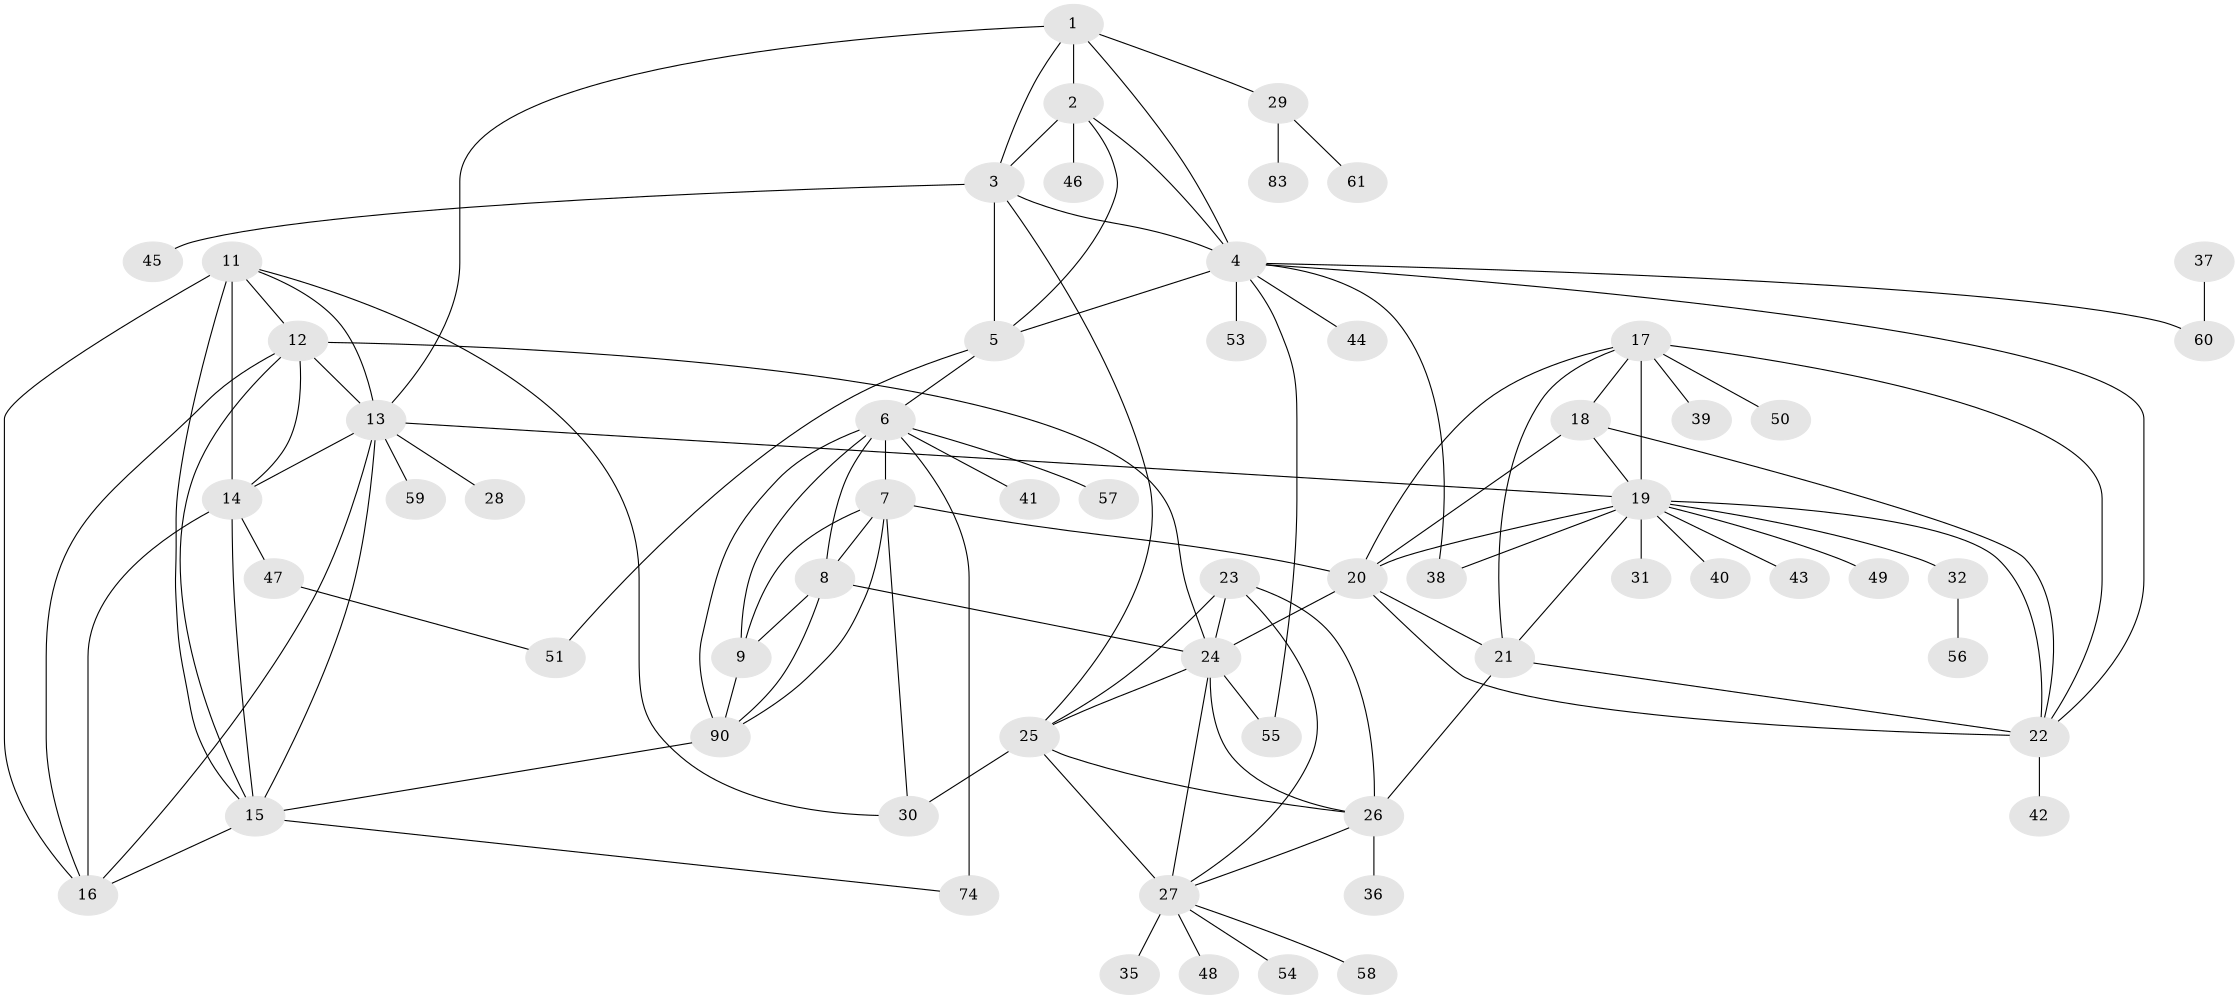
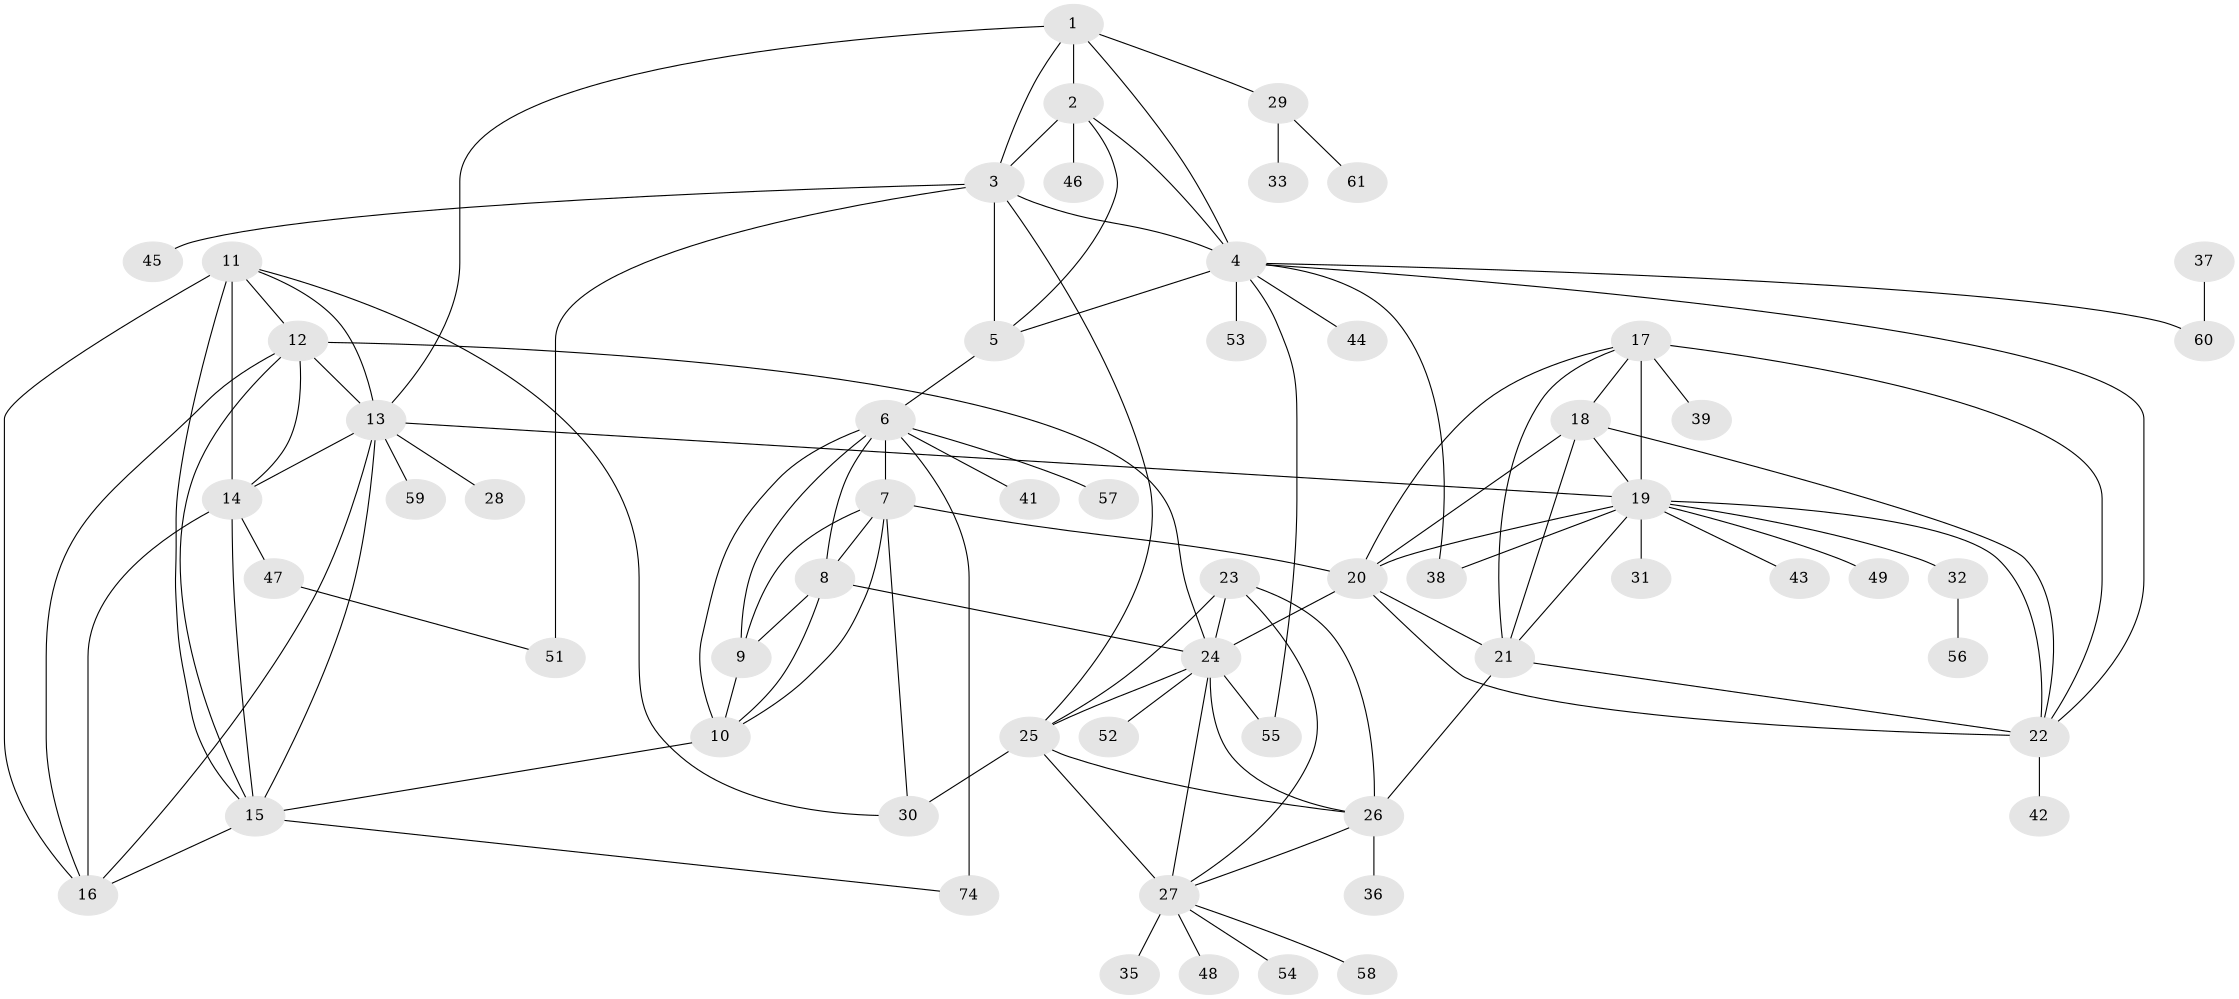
node "83": label "83" -> "33"
node "50": removed
edge "5" -- "51": now "3" -- "51"
edge "18" -- "21": added
node "40": removed
node "90": label "90" -> "10"
node "52": added
